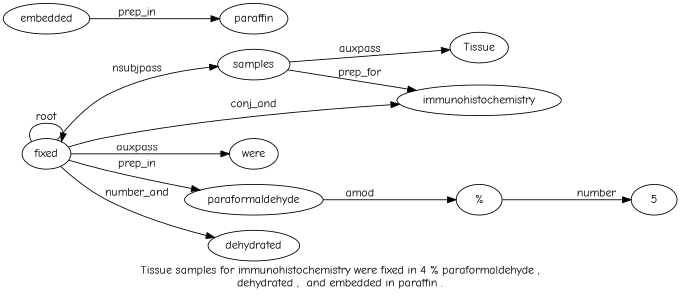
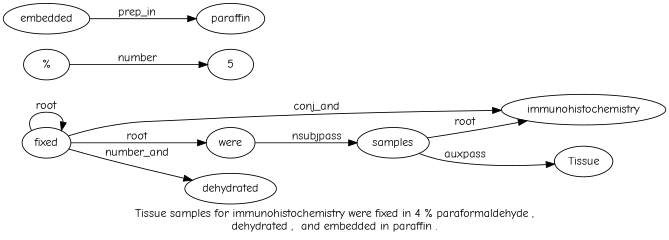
edge "samples" -> "immunohistochemistry": label "prep_for" -> "root"
edge "fixed" -> "samples": now "were" -> "samples"
edge "fixed" -> "were": label "auxpass" -> "root"
node "paraformaldehyde": removed
